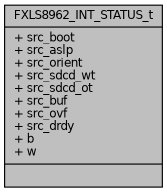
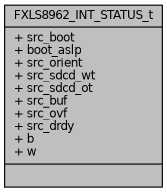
node "FXLS8962_INT_STATUS_t": text "+ src_aslp" -> "+ boot_aslp"
